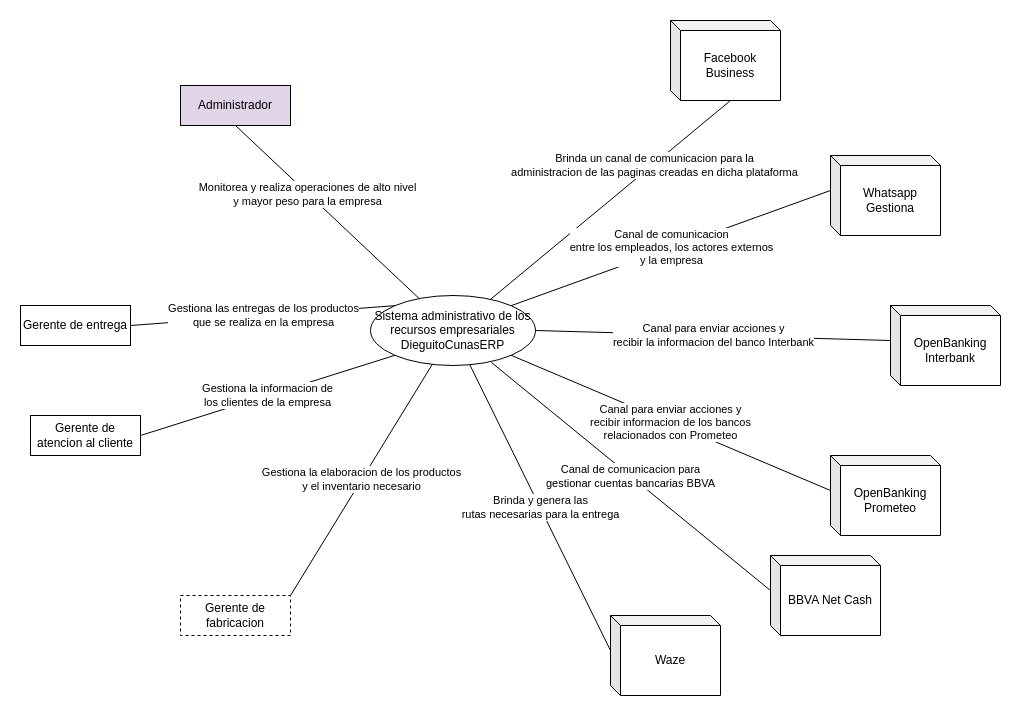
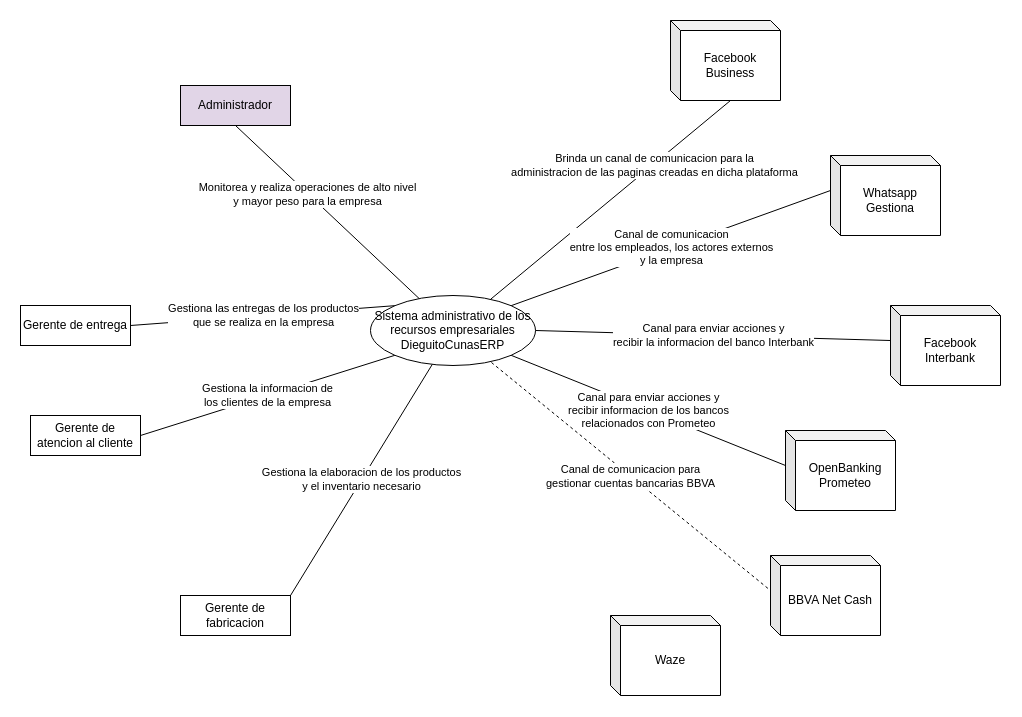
node "OpenBanking Interbank": label "OpenBanking Interbank" -> "Facebook Interbank"
node "OpenBanking Prometeo": moved (886, 496) -> (841, 471)
edge "Sistema administrativo de los recursos empresariales DieguitoCunasERP" -- "Waze": removed, label "Brinda y genera las rutas necesarias para la entrega"
edge "Sistema administrativo de los recursos empresariales DieguitoCunasERP" -- "BBVA Net Cash": style solid -> dashed
node "Gerente de fabricacion": style dashed -> solid
